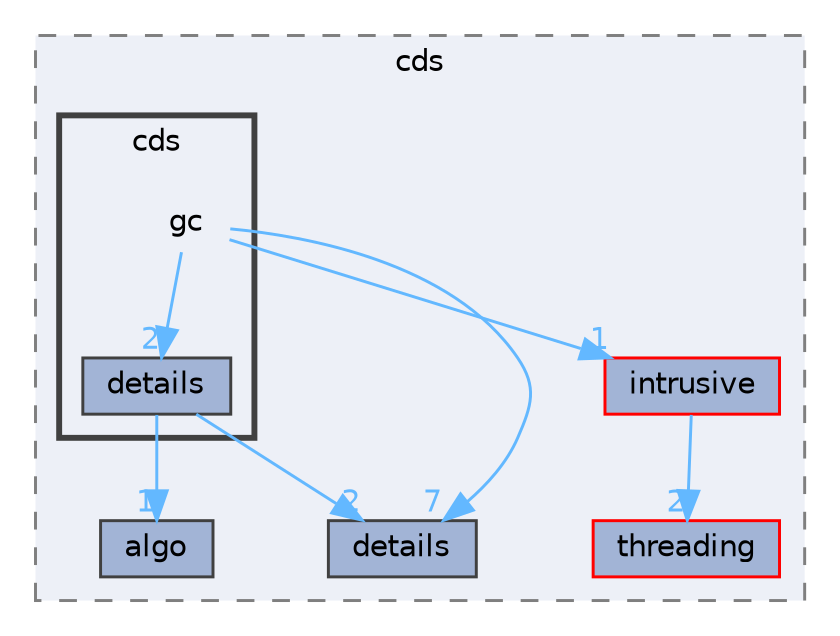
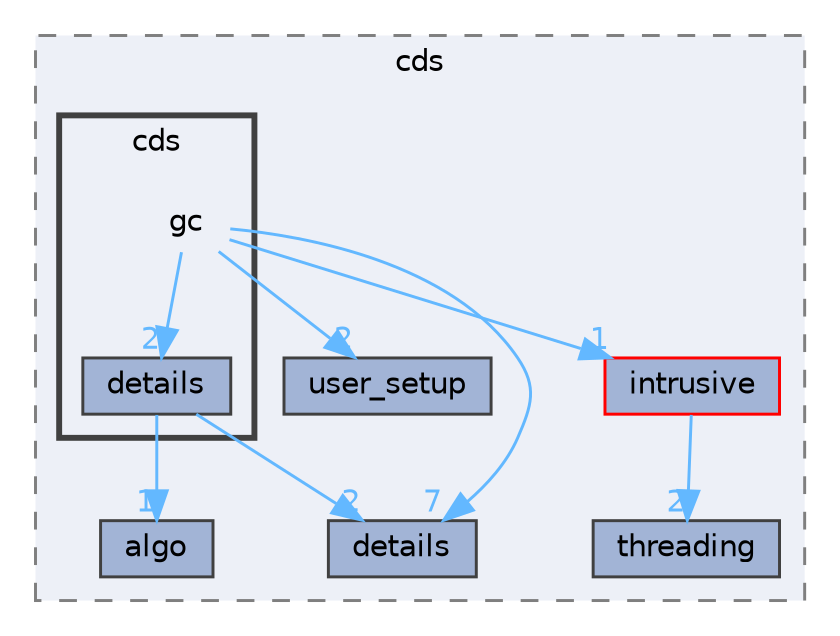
node "user_setup": added
node "threading": color red -> grey25
